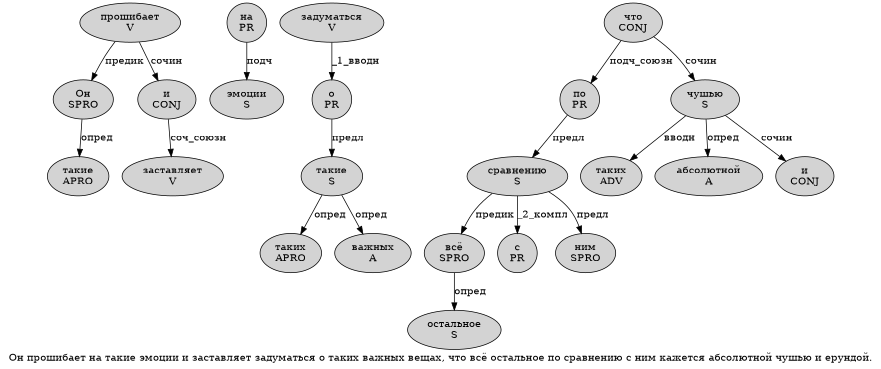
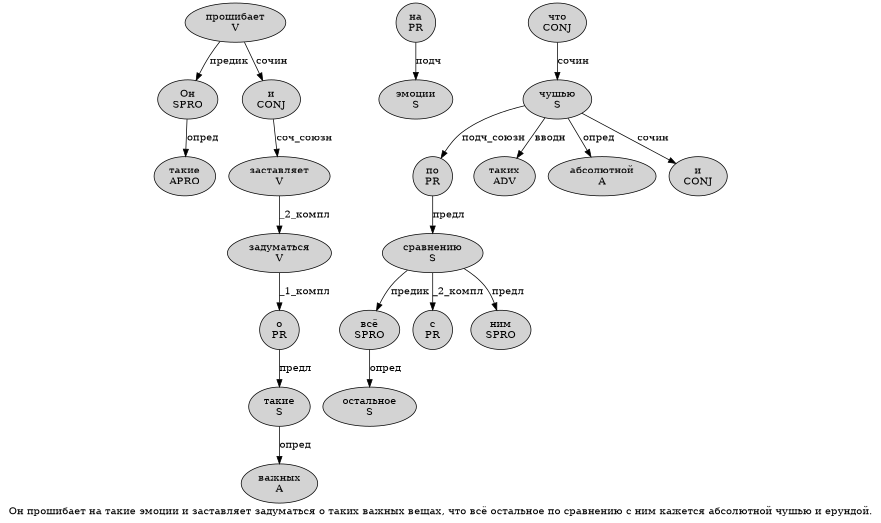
edge "что CONJ" -> "по PR": now "чушью S" -> "по PR"
edge "задуматься V" -> "о PR": label "_1_вводн" -> "_1_компл"
edge "заставляет V" -> "задуматься V": added, label "_2_компл"
node "таких APRO": removed
